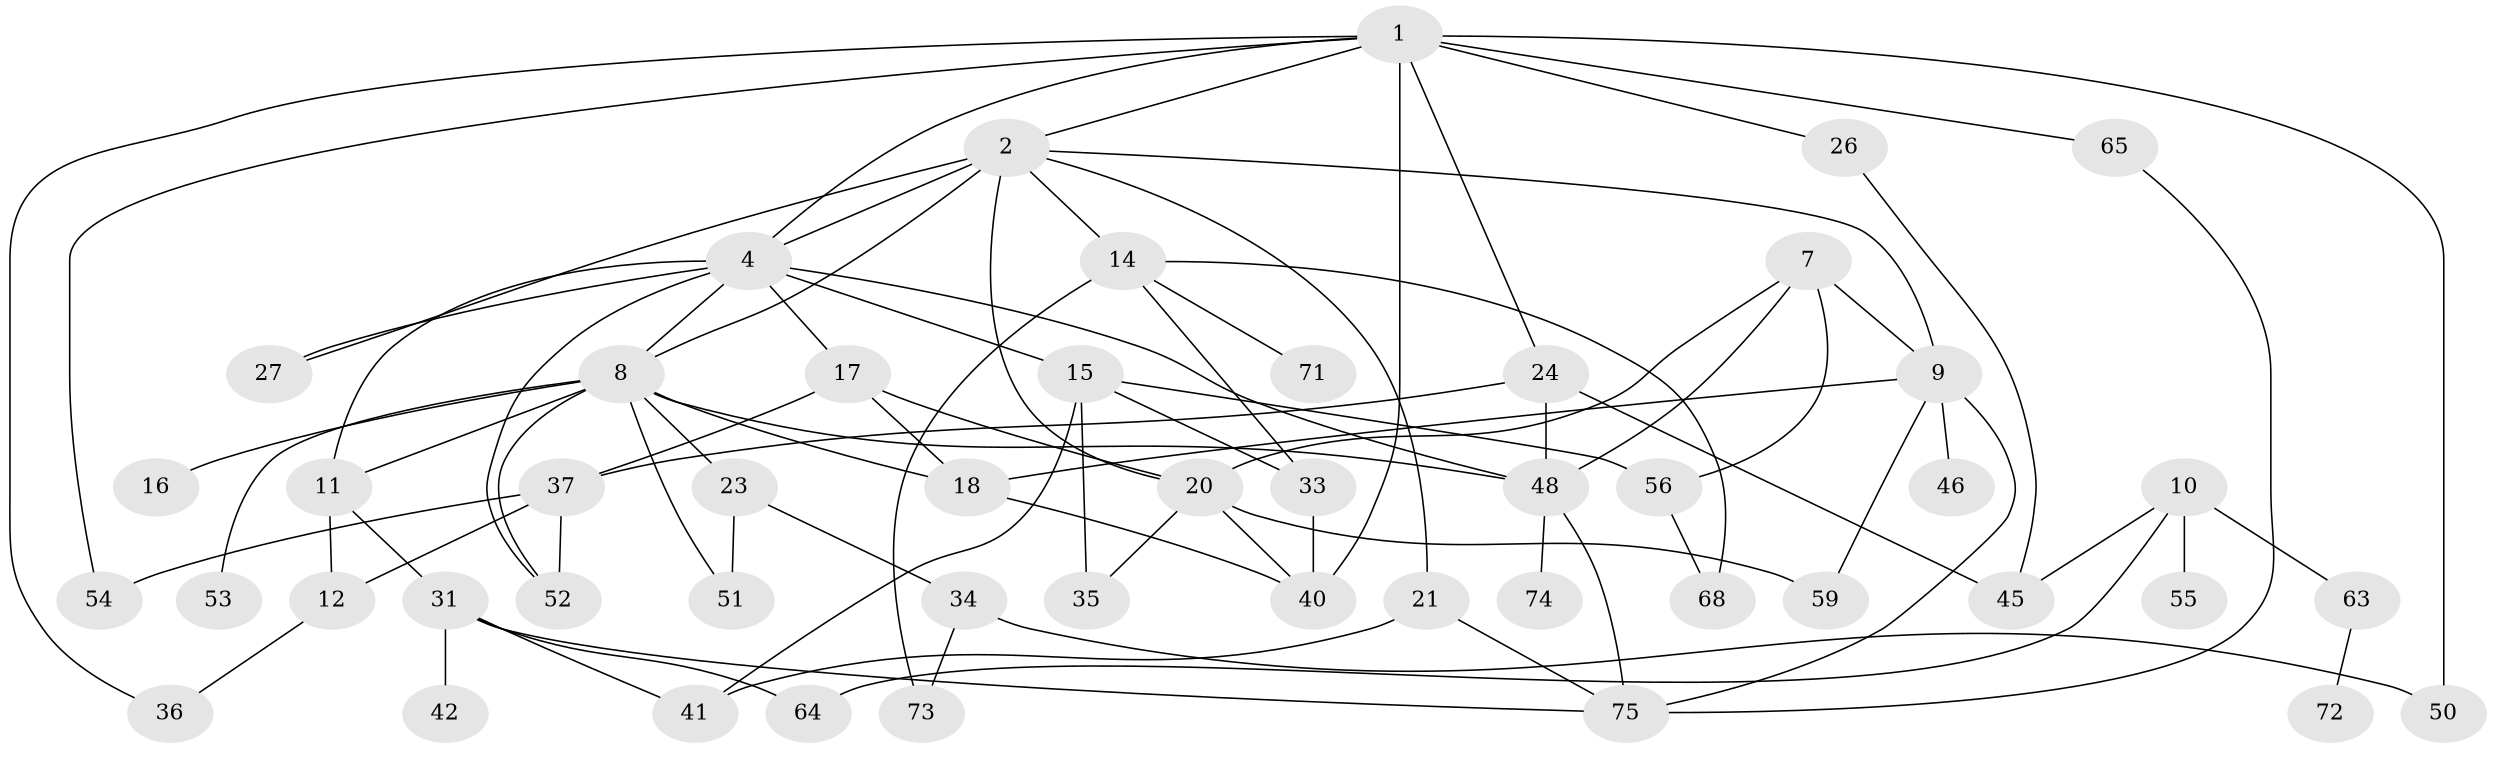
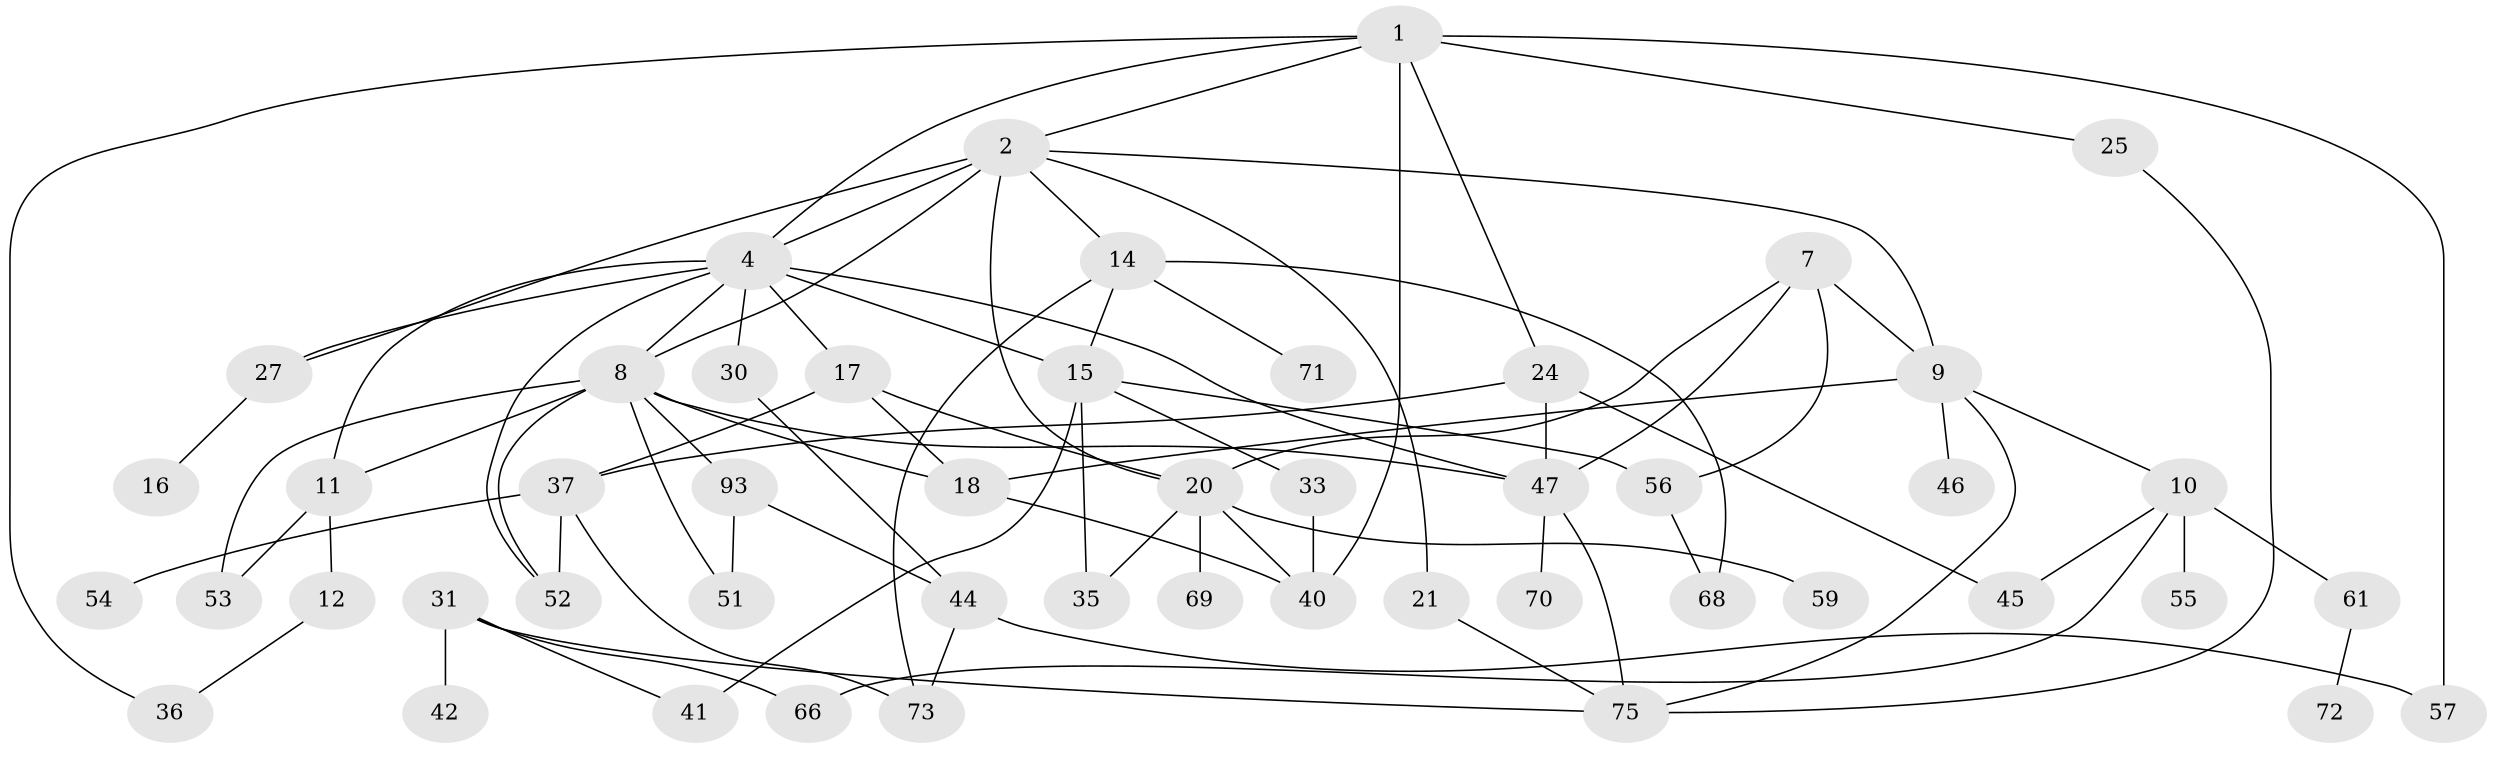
edge "1" -- "54": removed
node "26": removed
node "65": label "65" -> "25"
node "30": added
edge "14" -- "33": now "14" -- "15"
edge "8" -- "16": now "27" -- "16"
node "23": label "23" -> "93"
node "48": label "48" -> "47"
edge "9" -- "59": now "9" -- "10"
edge "11" -- "31": now "11" -- "53"
edge "37" -- "12": now "37" -- "73"
node "34": label "34" -> "44"
node "69": added
node "74": label "74" -> "70"
node "63": label "63" -> "61"
edge "21" -- "41": removed
node "64": label "64" -> "66"
node "50": label "50" -> "57"
